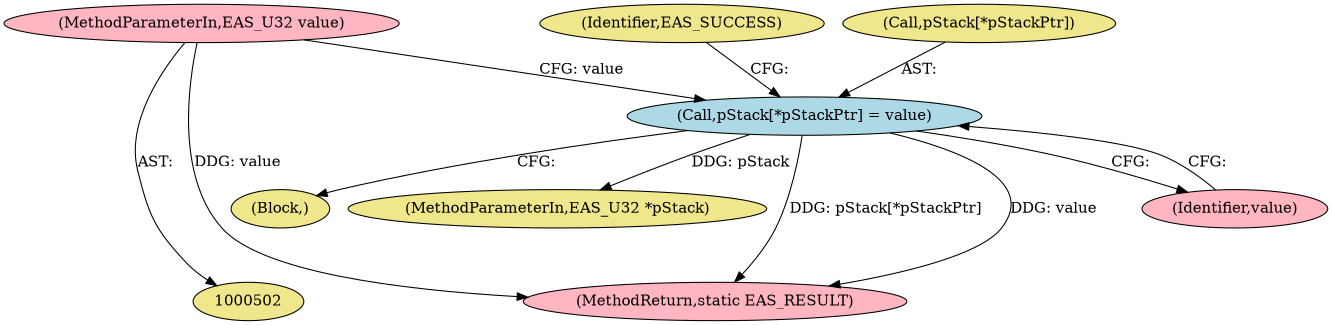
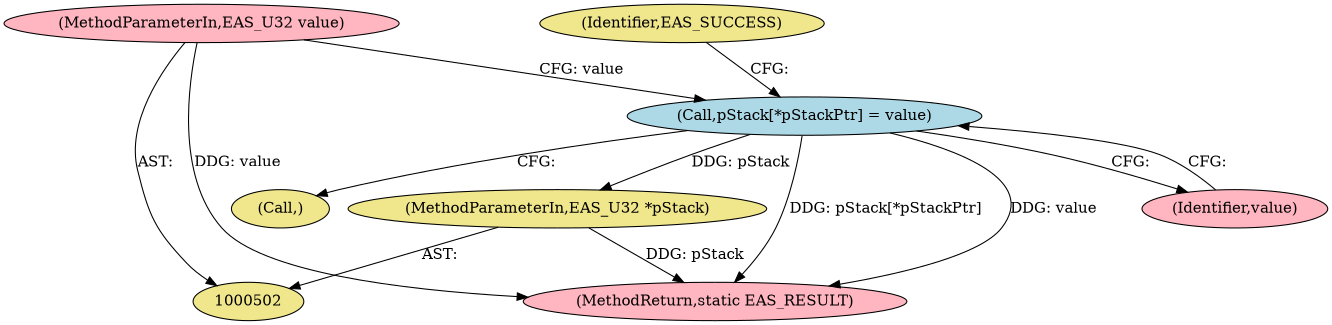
node "(Call,pStack[*pStackPtr])": removed
node "(Block,)": label "(Block,)" -> "(Call,)"
edge "(MethodParameterIn,EAS_U32 *pStack)" -> "(MethodReturn,static EAS_RESULT)": added, label "DDG: pStack"
edge "(MethodParameterIn,EAS_U32 *pStack)" -> "1000502": added, label "AST:"
